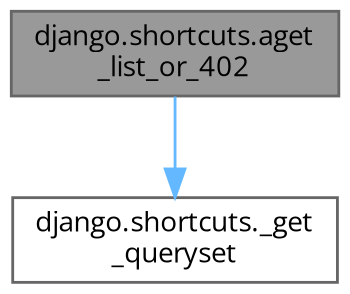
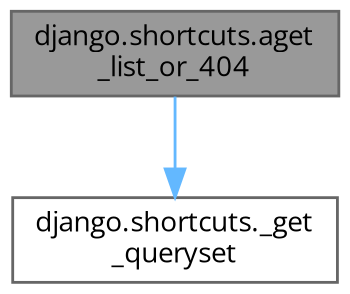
node "django.shortcuts.aget _list_or_402": label "django.shortcuts.aget _list_or_402" -> "django.shortcuts.aget _list_or_404"
